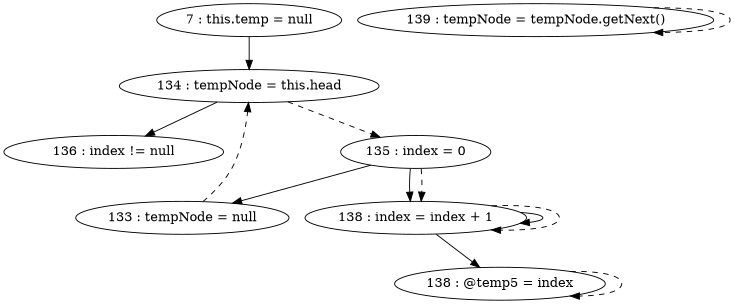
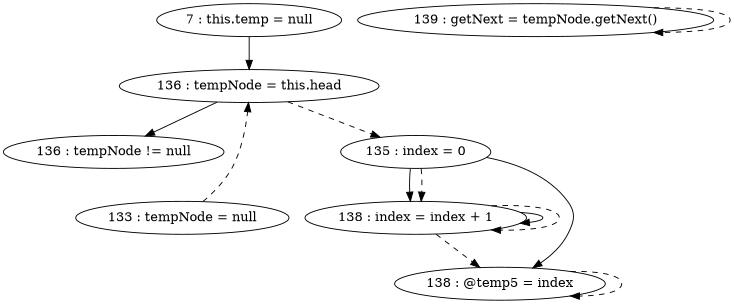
node "139 : tempNode = tempNode.getNext()": label "139 : tempNode = tempNode.getNext()" -> "139 : getNext = tempNode.getNext()"
node "134 : tempNode = this.head": label "134 : tempNode = this.head" -> "136 : tempNode = this.head"
node "136 : index != null": label "136 : index != null" -> "136 : tempNode != null"
edge "135 : index = 0" -> "133 : tempNode = null": now "135 : index = 0" -> "138 : @temp5 = index"
edge "138 : index = index + 1" -> "138 : @temp5 = index": style solid -> dashed
